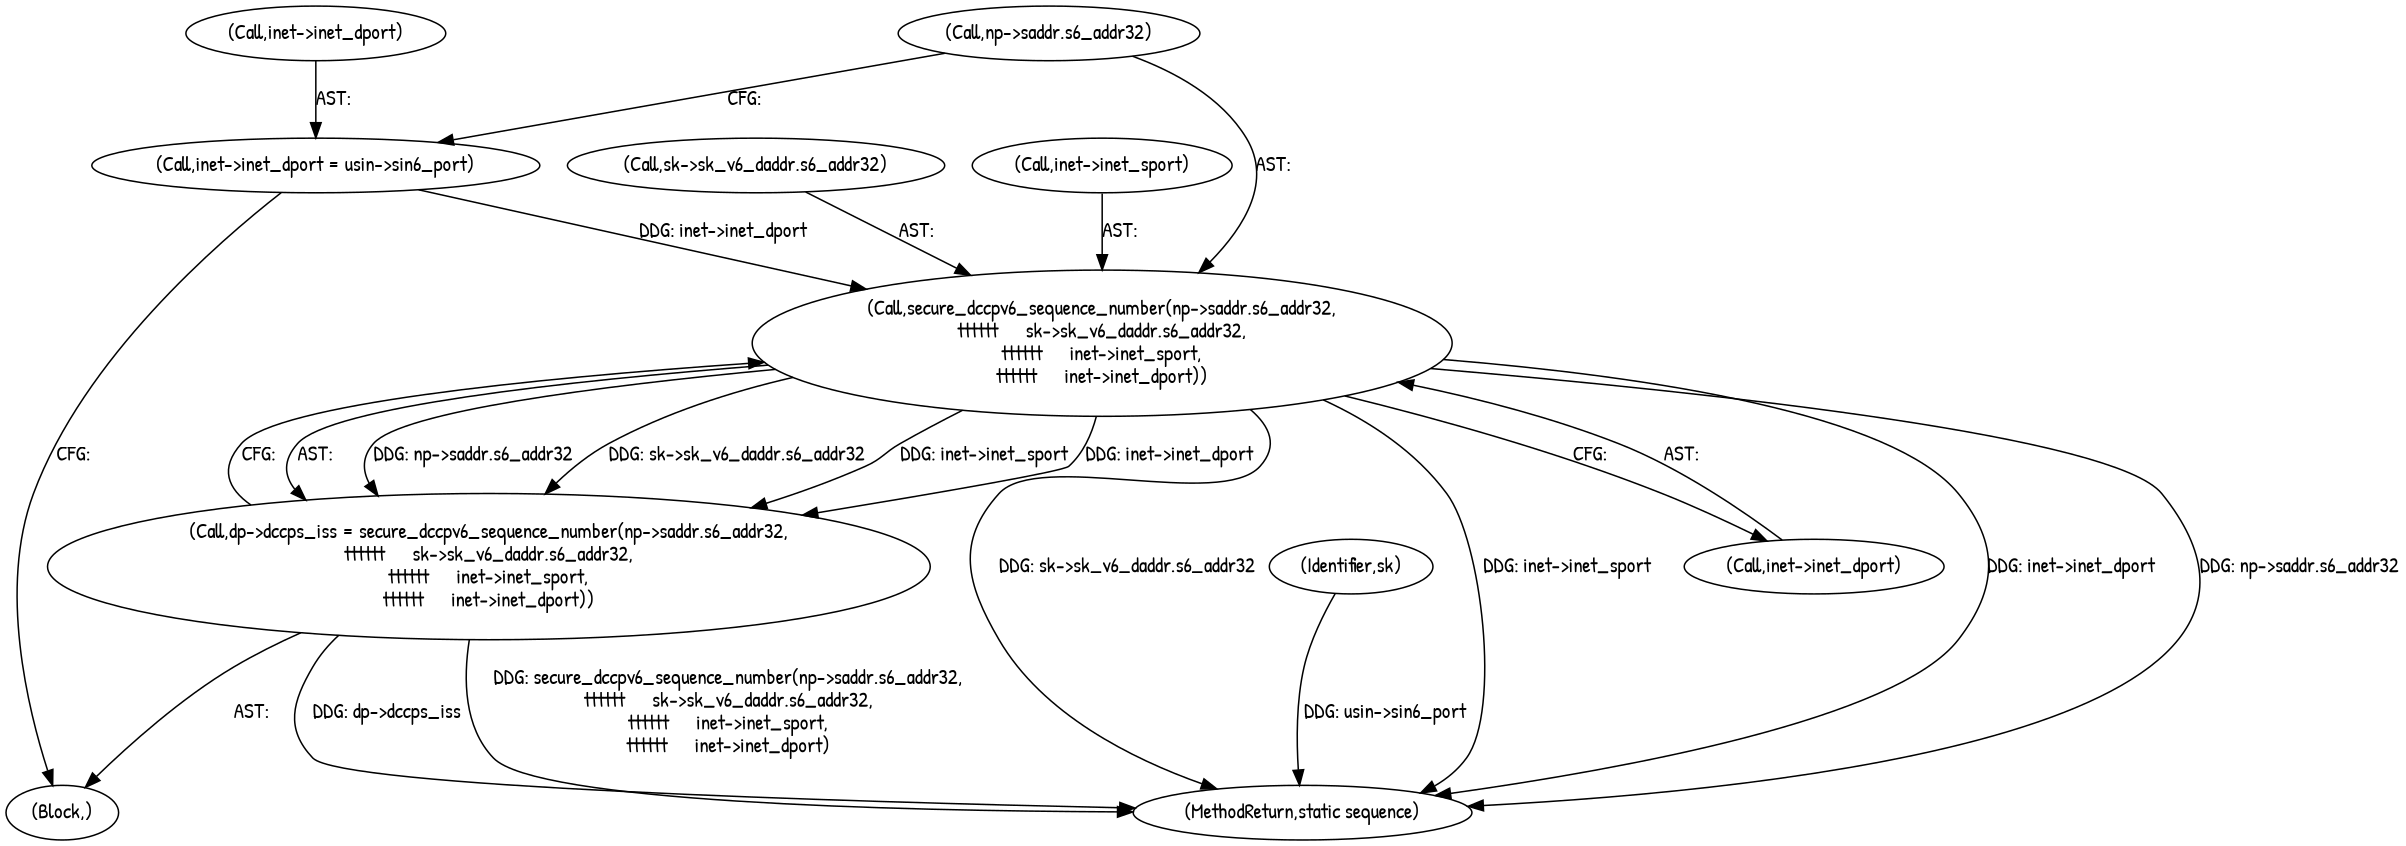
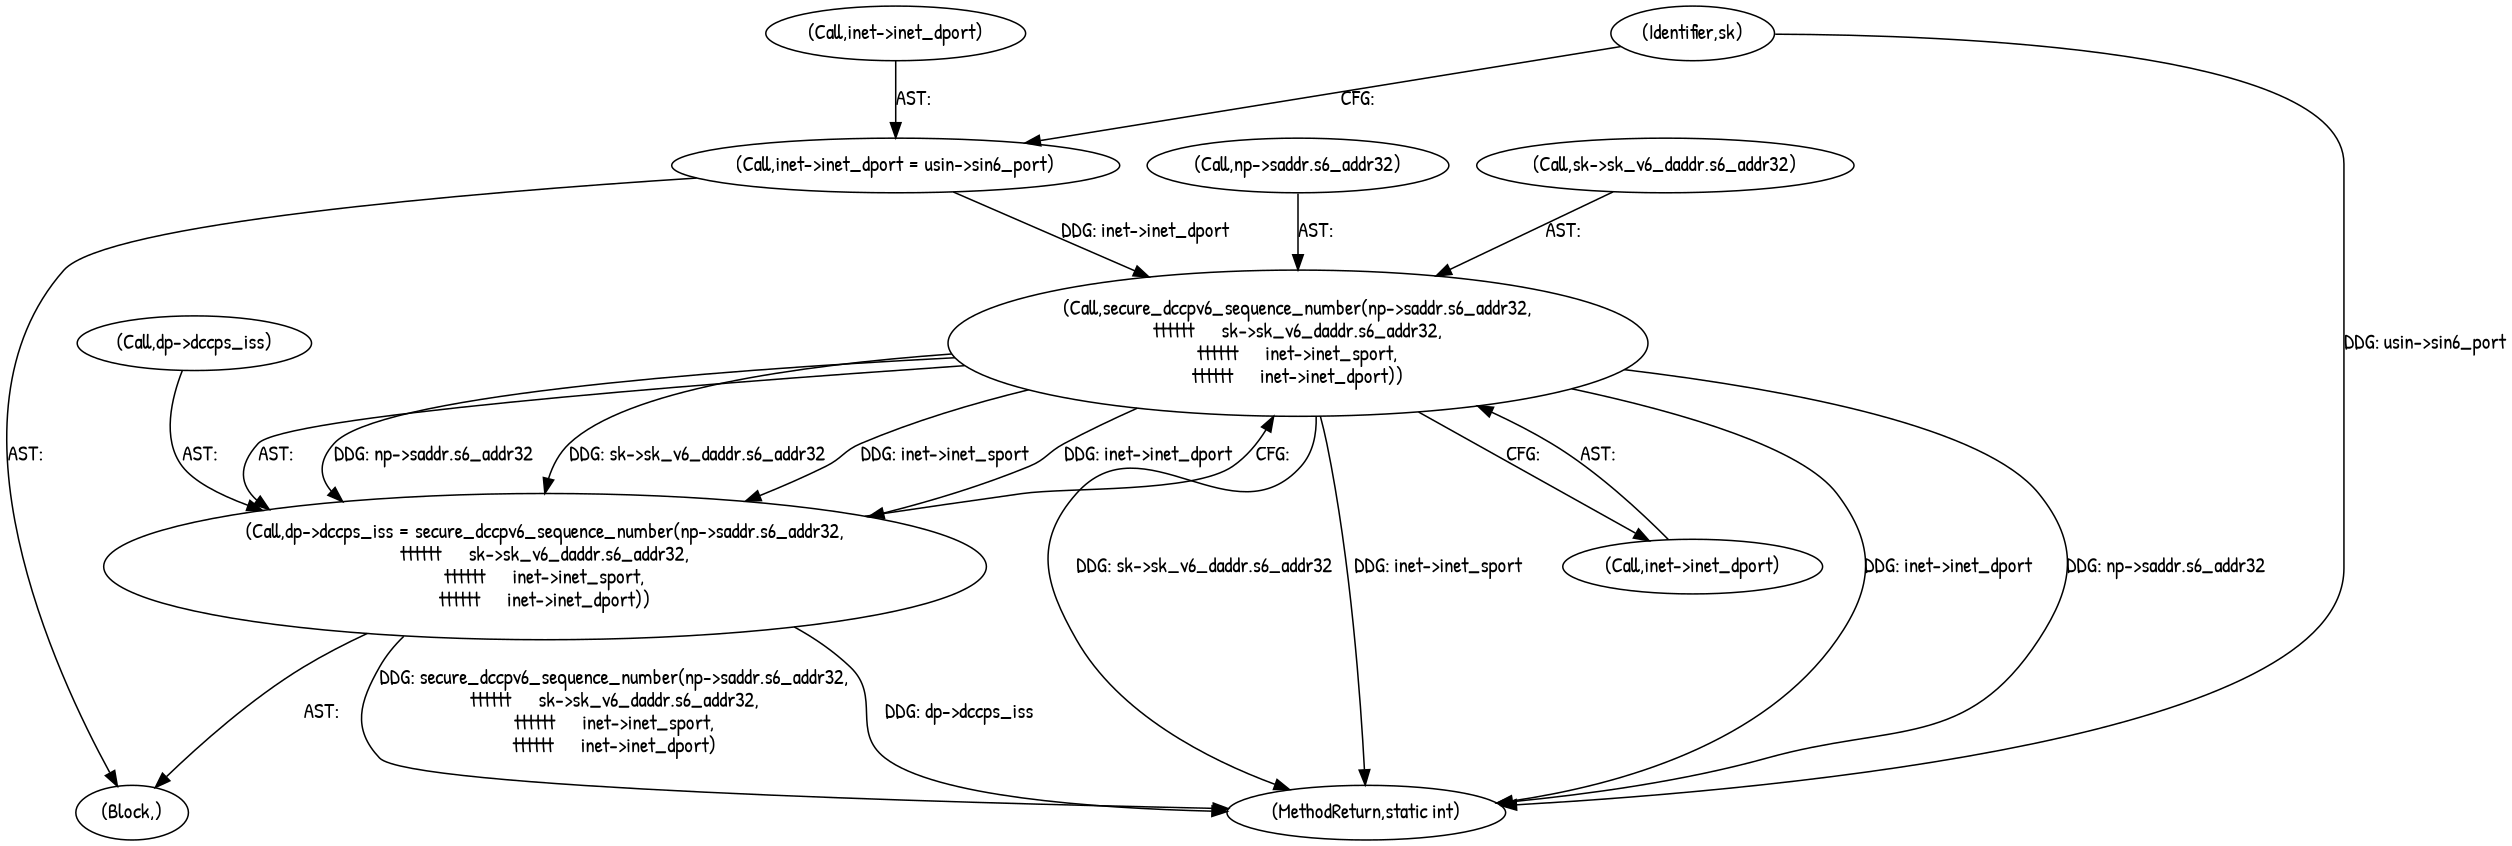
edge "(Call,np->saddr.s6_addr32)" -> "(Call,inet->inet_dport = usin->sin6_port)": now "(Identifier,sk)" -> "(Call,inet->inet_dport = usin->sin6_port)"
node "(Call,inet->inet_sport)": removed
node "(Call,dp->dccps_iss)": added
edge "(Call,inet->inet_dport = usin->sin6_port)" -> "(Block,)": label "CFG: " -> "AST: "
node "(MethodReturn,static sequence)": label "(MethodReturn,static sequence)" -> "(MethodReturn,static int)"
